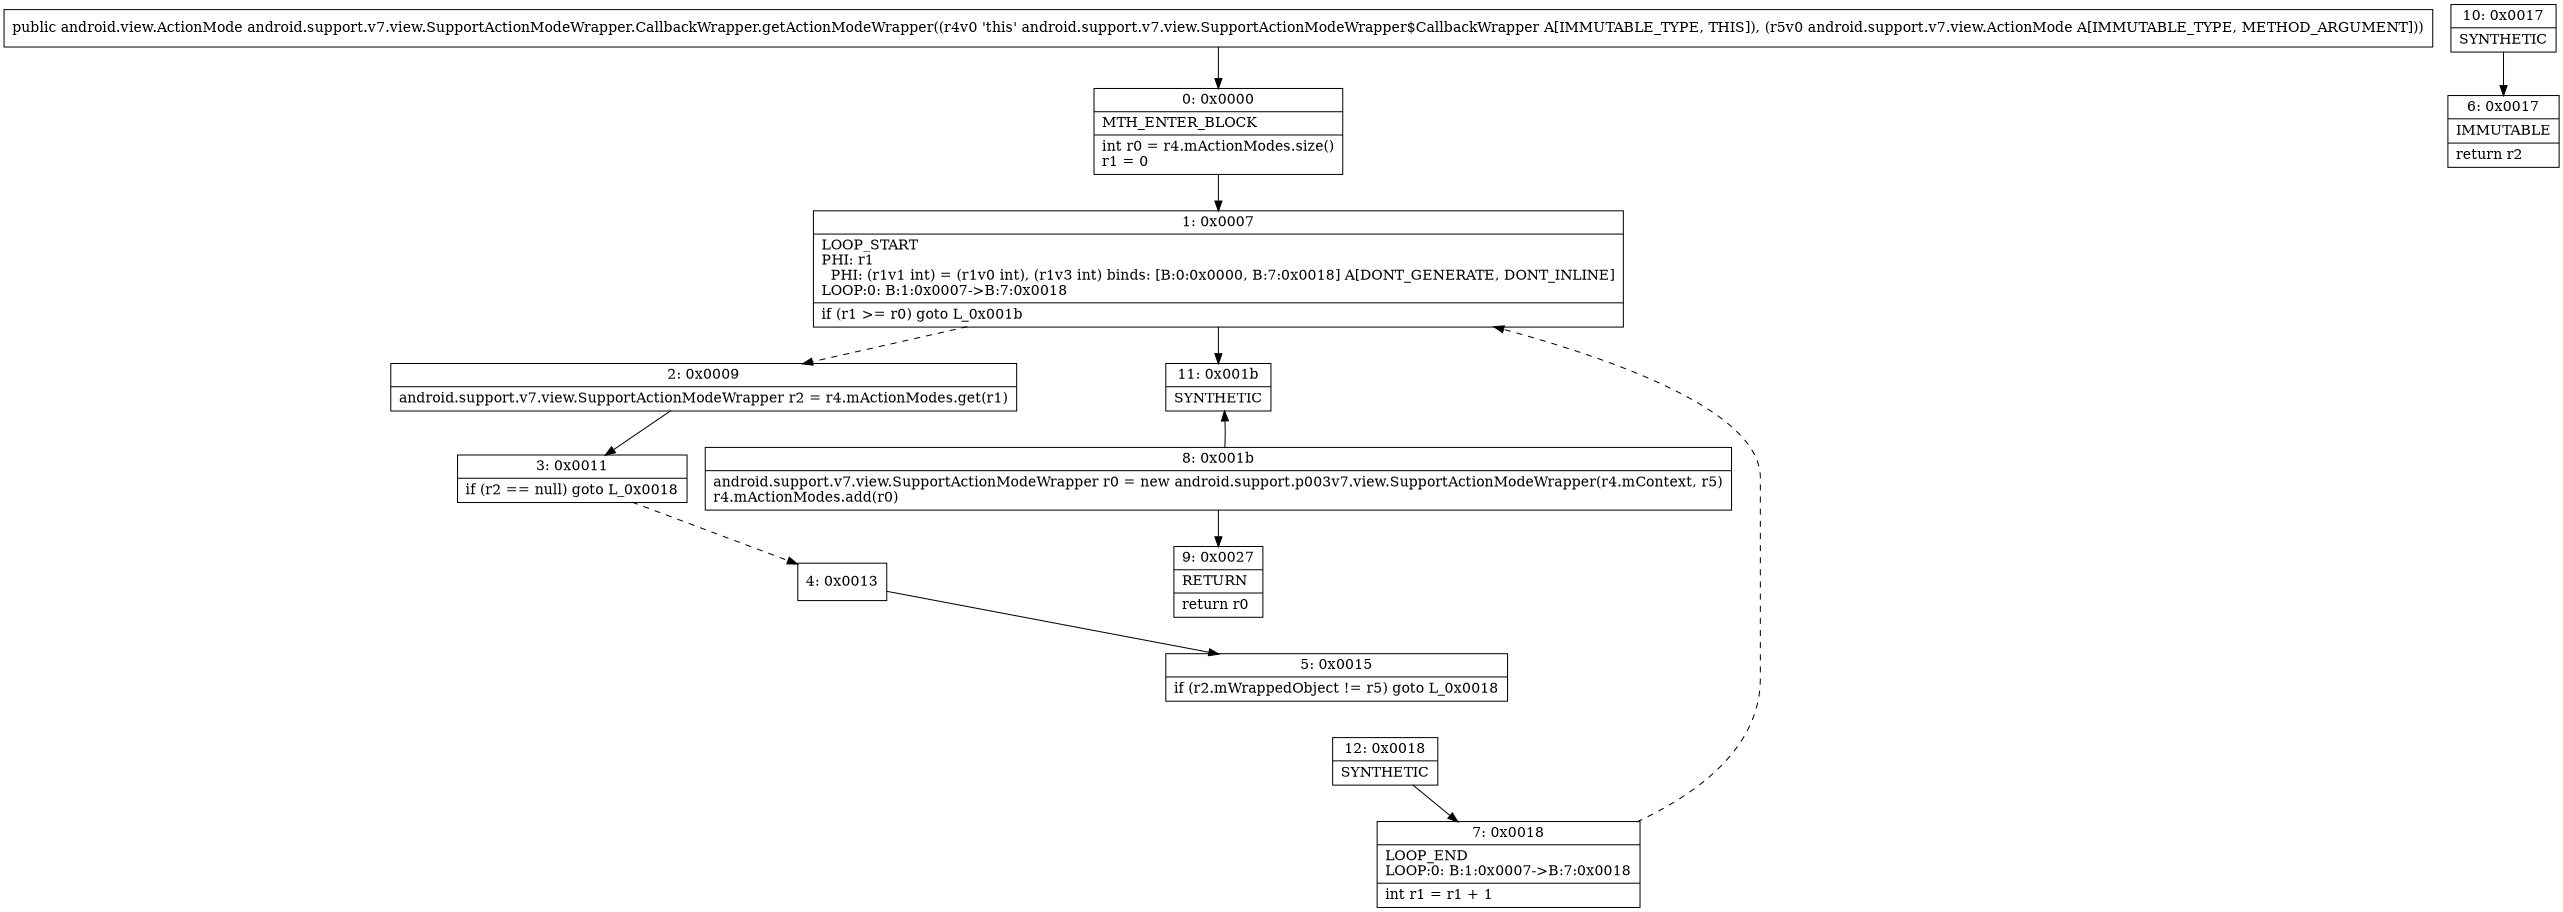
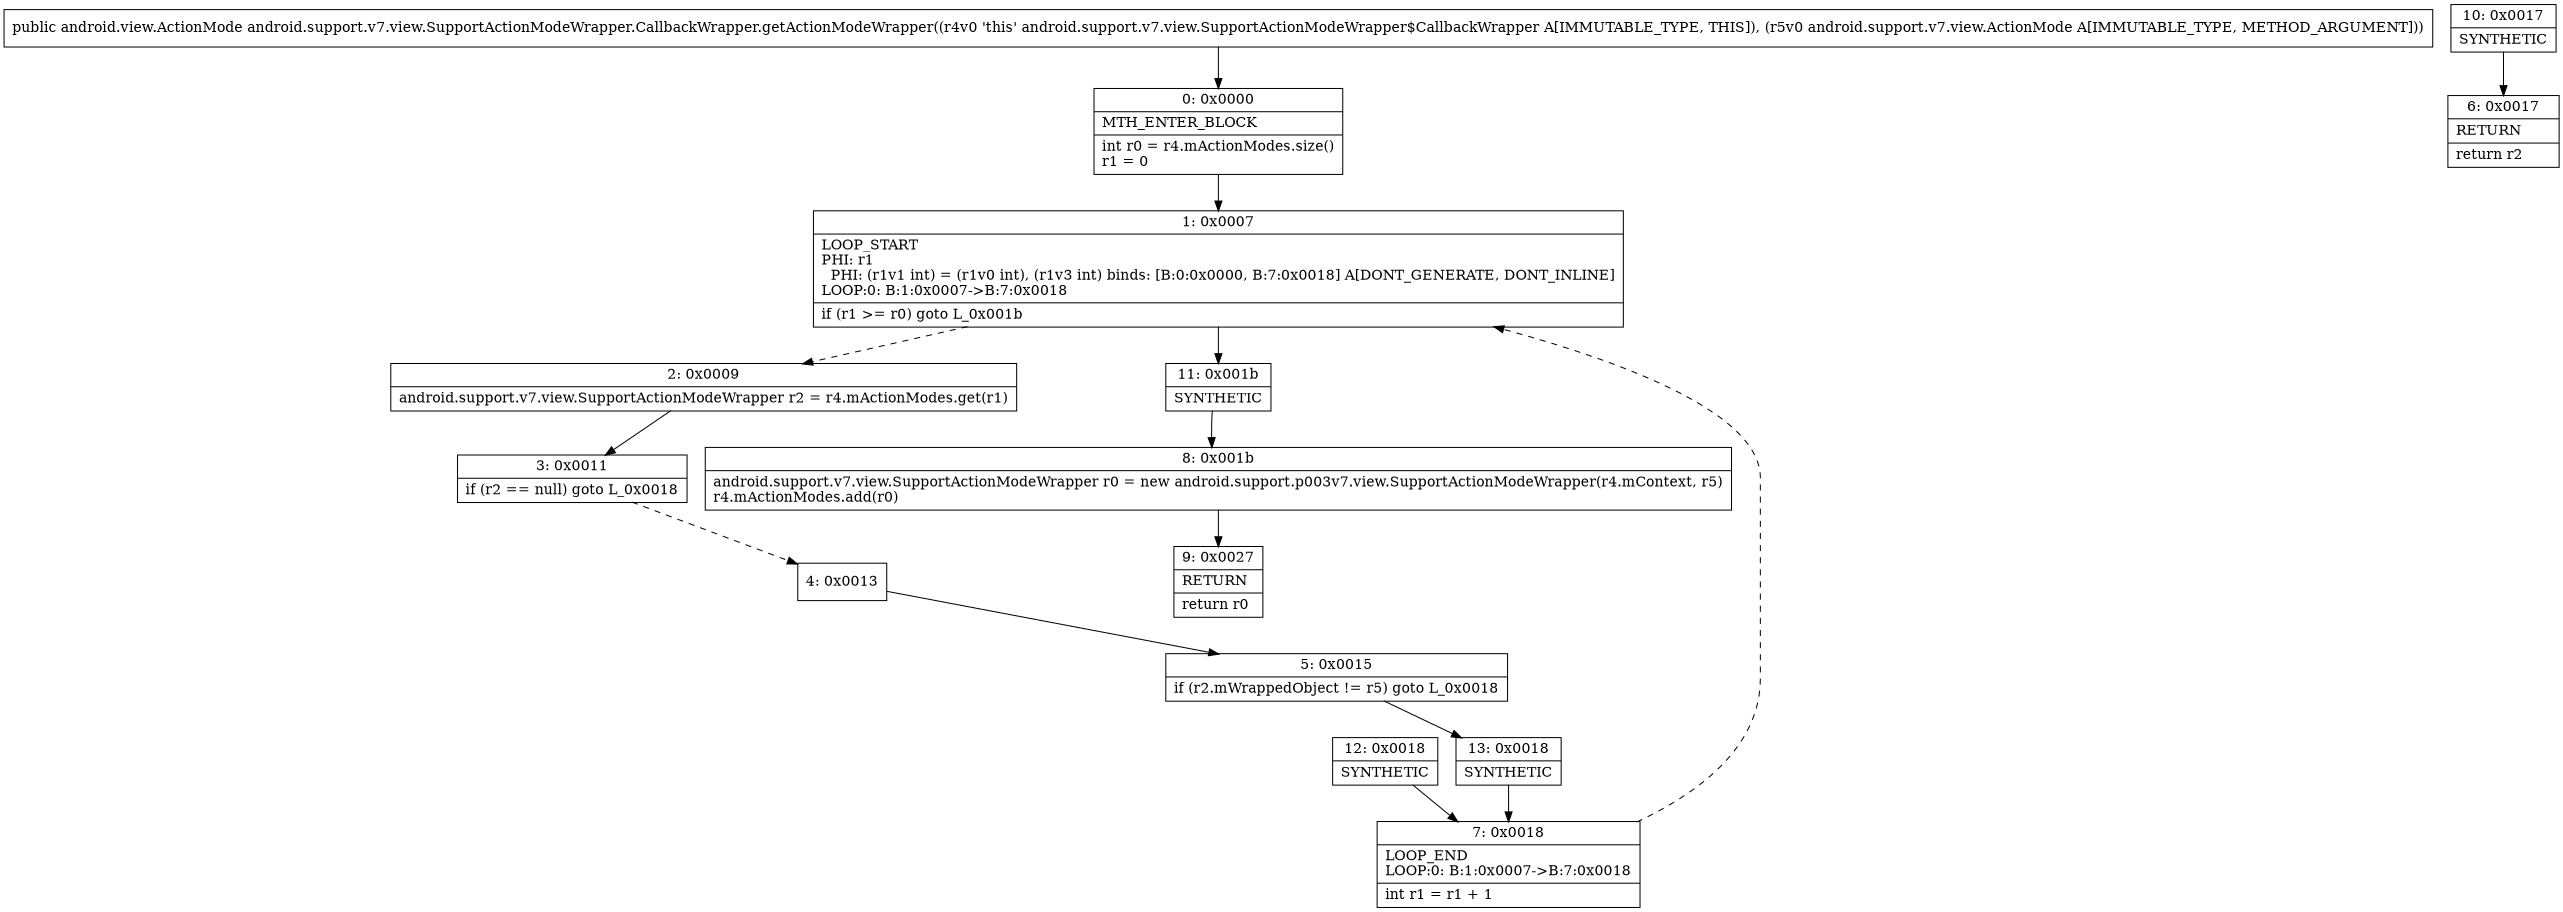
node "6: 0x0017": text "IMMUTABLE" -> "RETURN"
edge "8: 0x001b" -> "11: 0x001b": reversed
node "13: 0x0018": added
